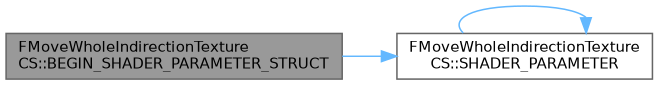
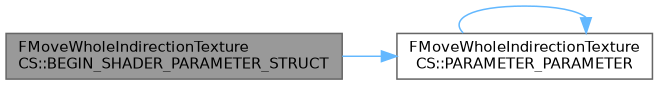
node "FMoveWholeIndirectionTexture CS::SHADER_PARAMETER": label "FMoveWholeIndirectionTexture CS::SHADER_PARAMETER" -> "FMoveWholeIndirectionTexture CS::PARAMETER_PARAMETER"
